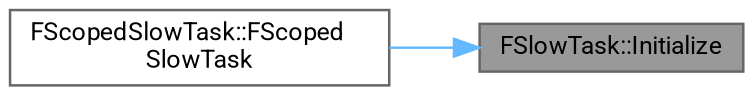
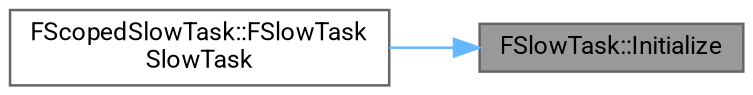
node "FScopedSlowTask::FScoped SlowTask": label "FScopedSlowTask::FScoped SlowTask" -> "FScopedSlowTask::FSlowTask SlowTask"
